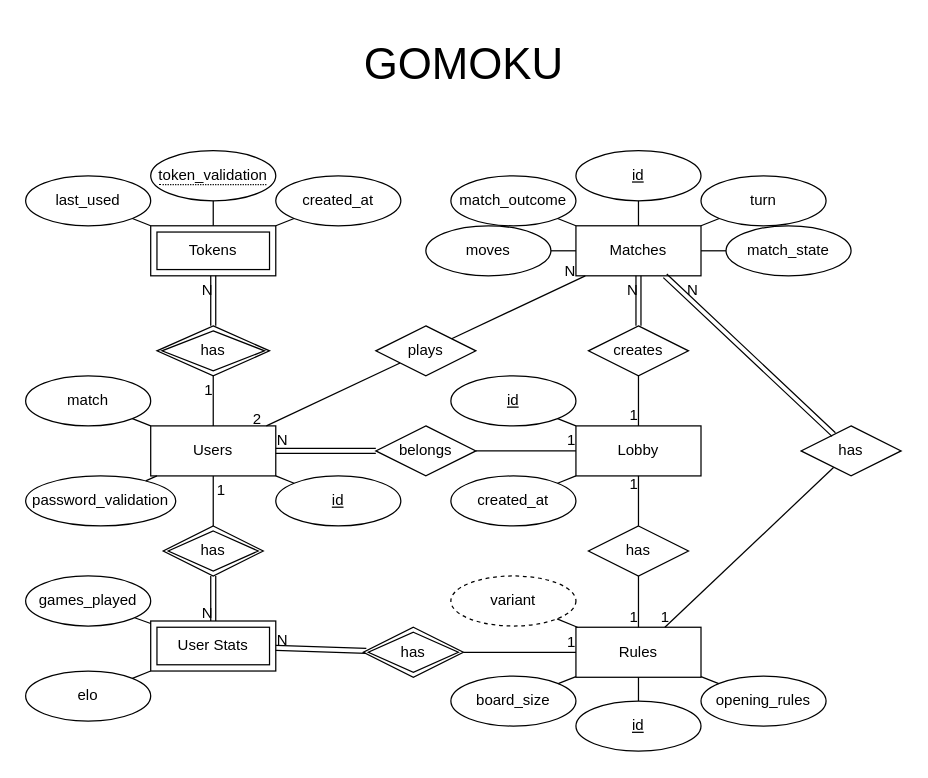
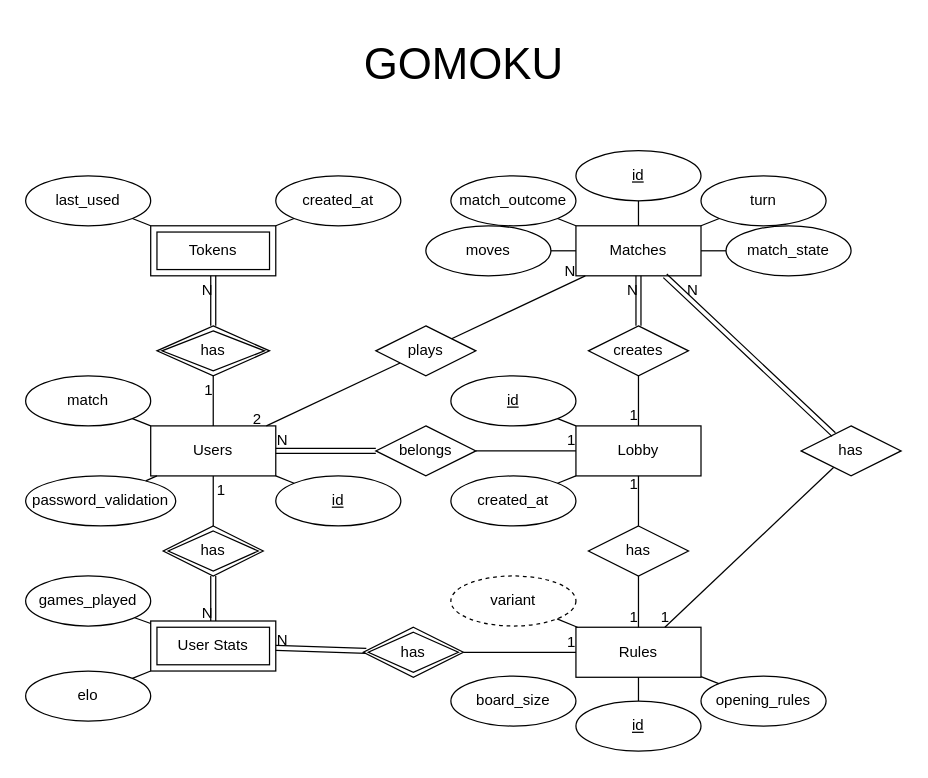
node "token_validation": removed
edge "token_validation" -- "Tokens": removed
edge "Rules" -- "board_size": removed
